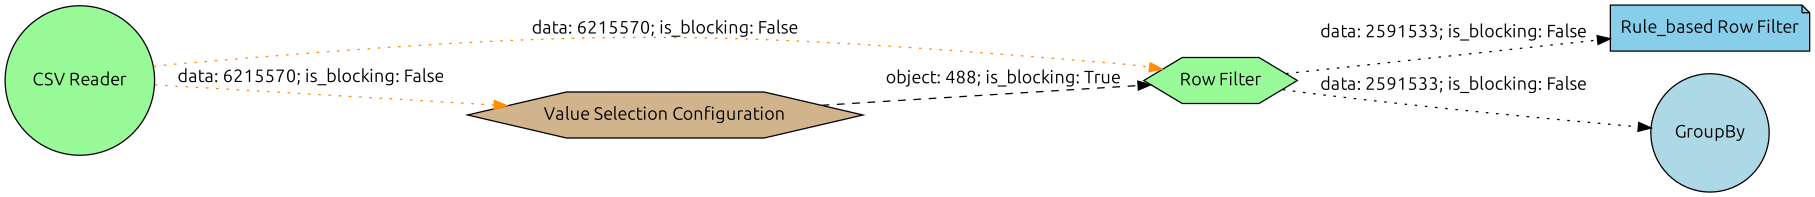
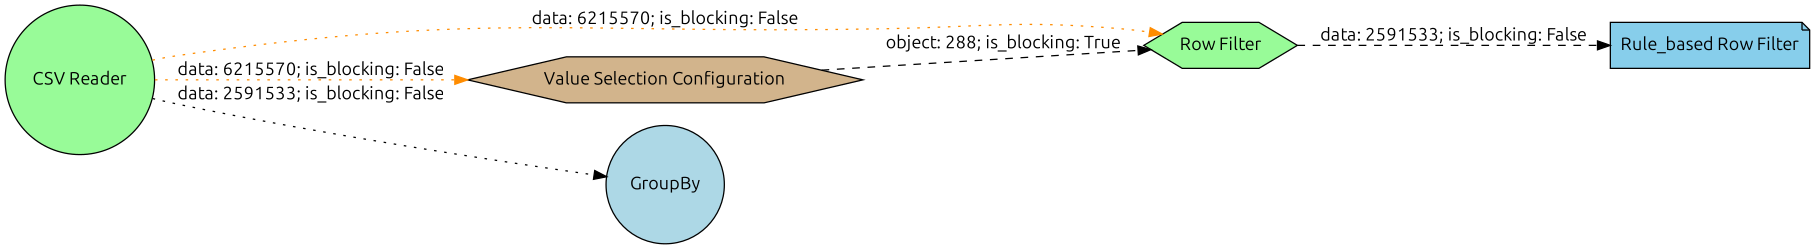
edge "Row Filter" -> "Rule_based Row Filter": style dotted -> dashed
edge "Value Selection Configuration" -> "Row Filter": label "object: 488; is_blocking: True" -> "object: 288; is_blocking: True"
edge "Row Filter" -> "GroupBy": now "CSV Reader" -> "GroupBy"
